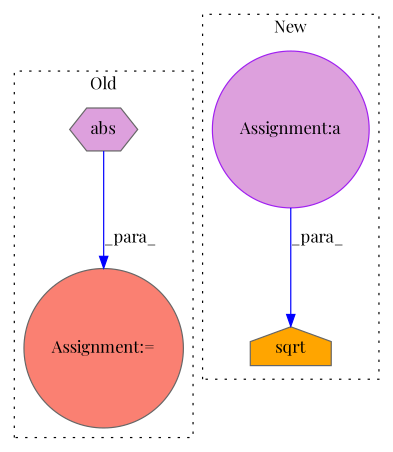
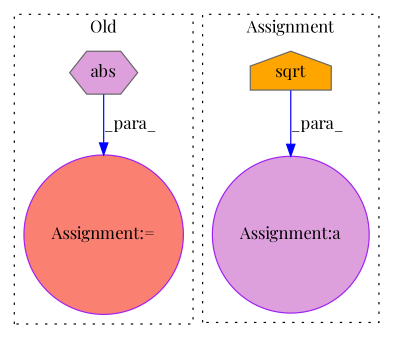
cluster "New": label "New" -> "Assignment"
edge "Assignment:a" -> "sqrt": reversed
node "Assignment:=": color gray40 -> purple
